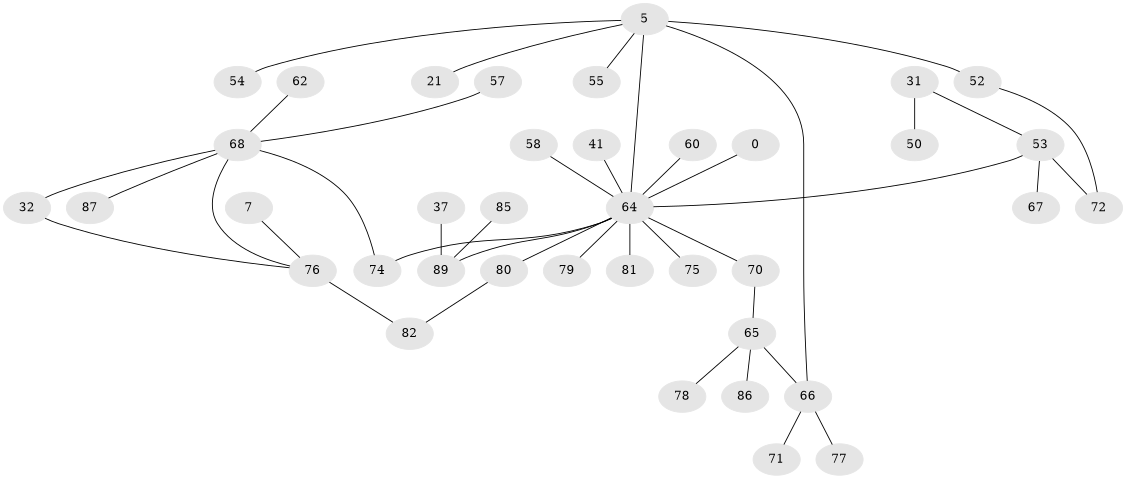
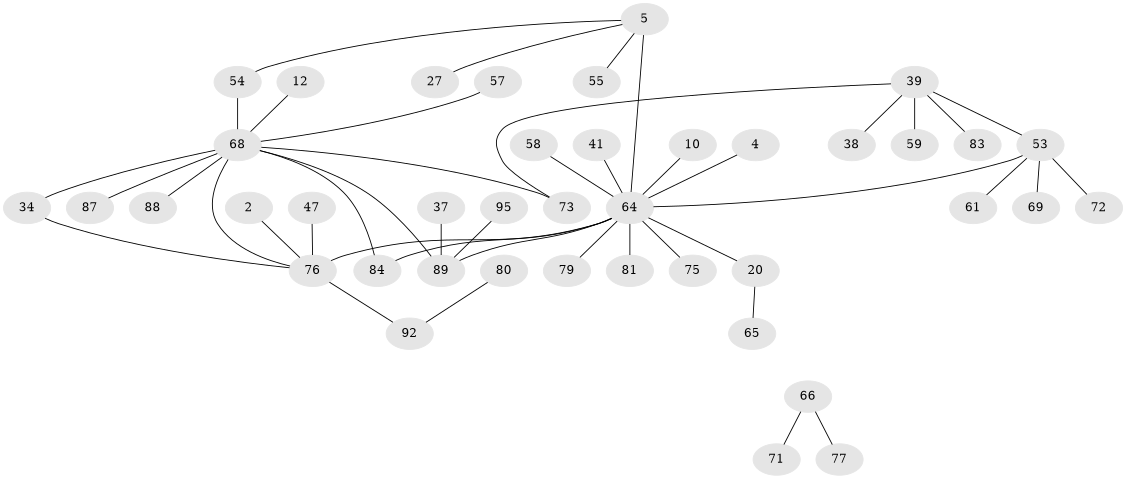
node "62": label "62" -> "12"
node "21": label "21" -> "27"
node "31": label "31" -> "39"
node "52": removed
edge "54" -- "68": added
node "60": label "60" -> "10"
node "0": label "0" -> "4"
node "38": added
node "50": label "50" -> "59"
node "83": added
edge "5" -- "66": removed
edge "68" -- "89": added
node "32": label "32" -> "34"
node "88": added
node "7": label "7" -> "2"
node "47": added
node "85": label "85" -> "95"
node "73": added
node "61": added
node "67": label "67" -> "69"
edge "64" -- "80": now "64" -- "76"
node "74": label "74" -> "84"
node "70": label "70" -> "20"
node "82": label "82" -> "92"
edge "65" -- "66": removed
node "78": removed
node "86": removed
